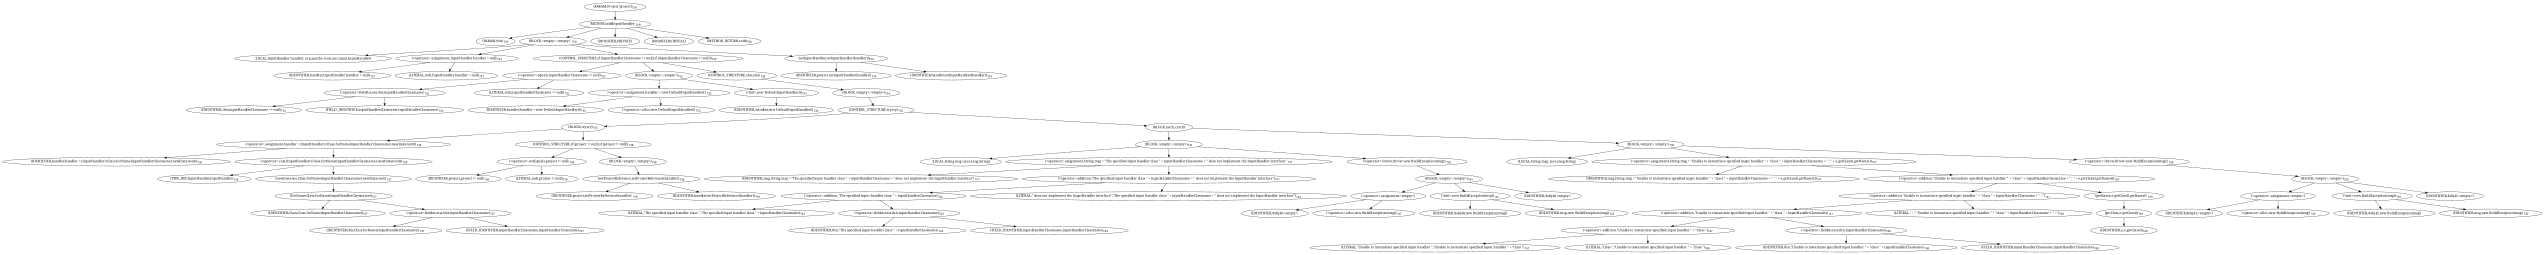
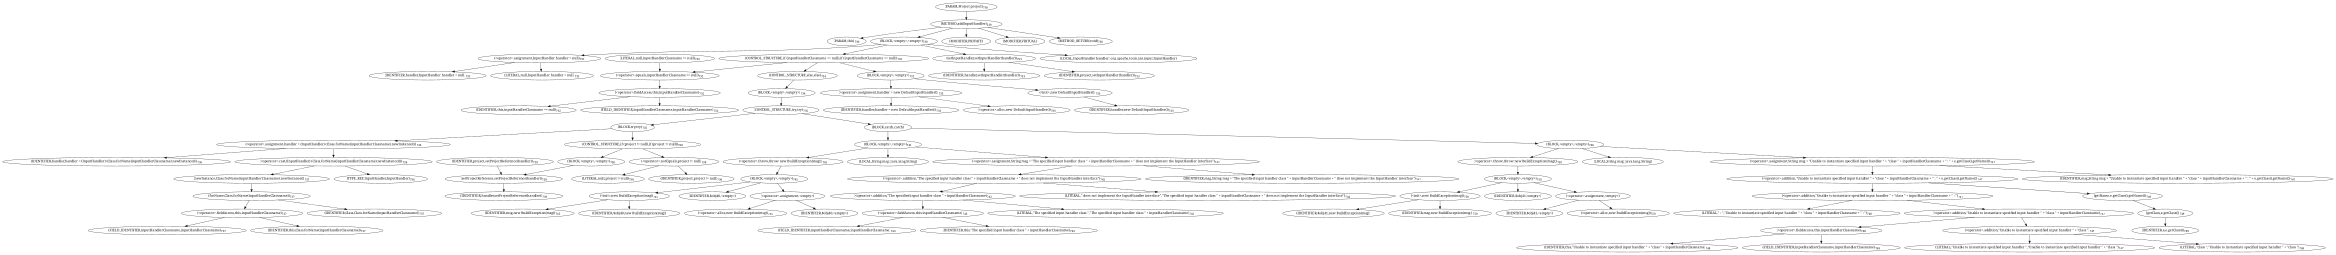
edge "(<operator>.equals,inputHandlerClassname == null)" -> "(LITERAL,null,inputHandlerClassname == null)": reversed
edge "(setProjectReference,setProjectReference(handler))" -> "(IDENTIFIER,project,setProjectReference(handler))": reversed
